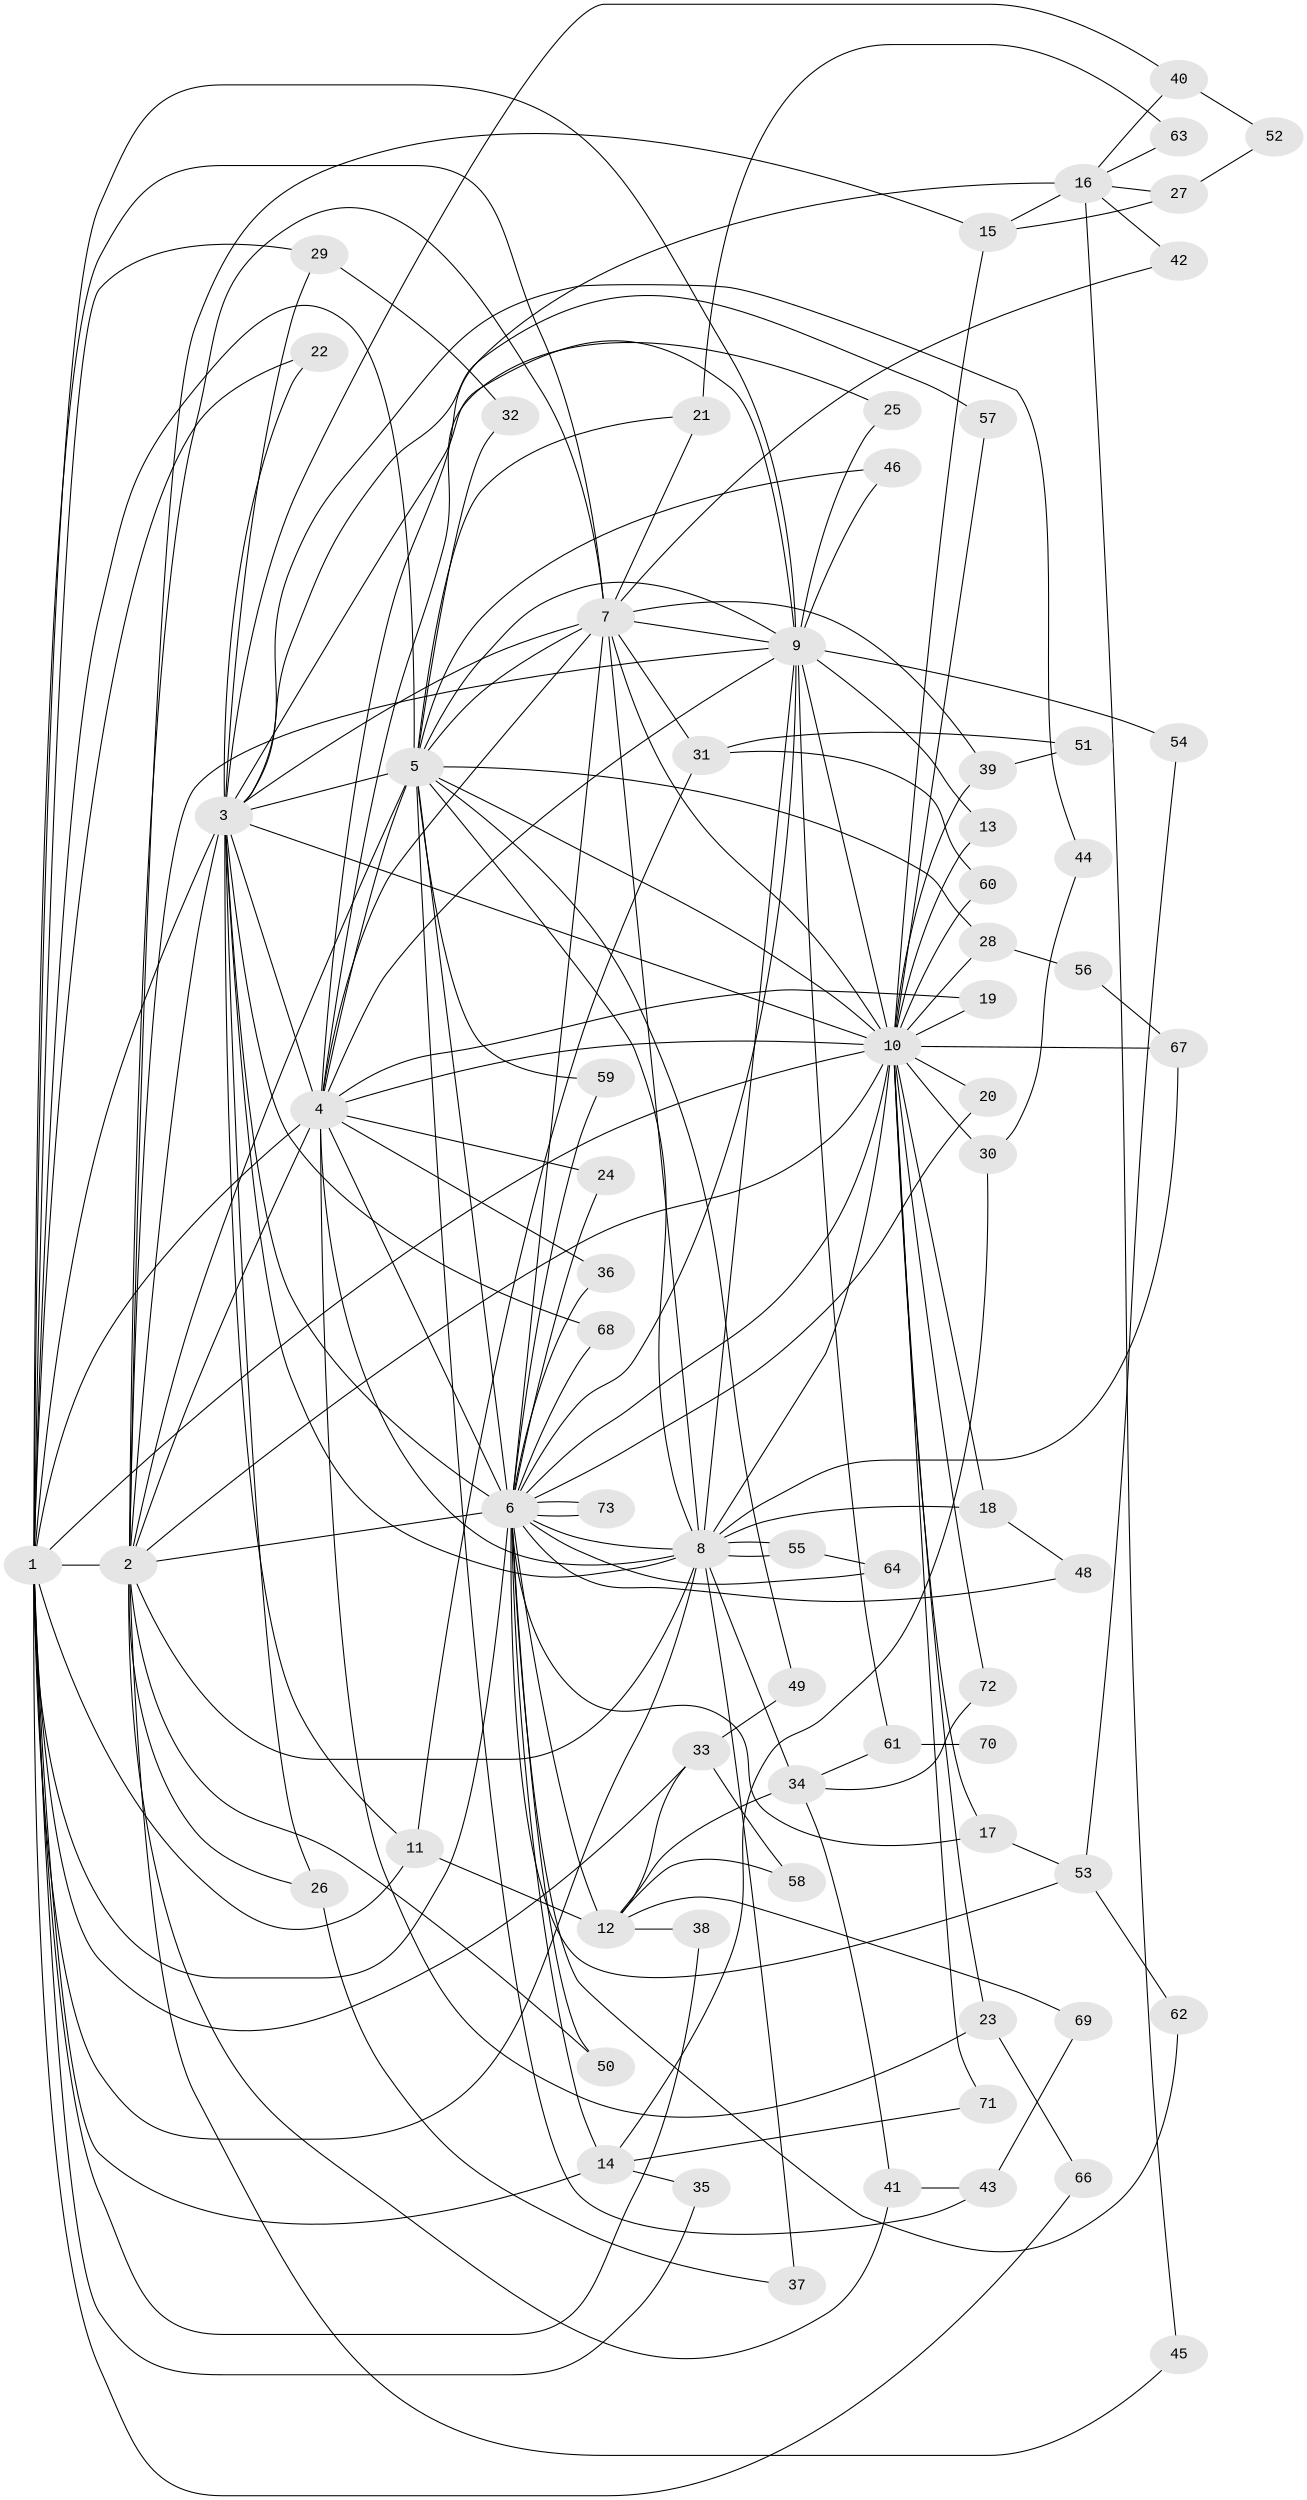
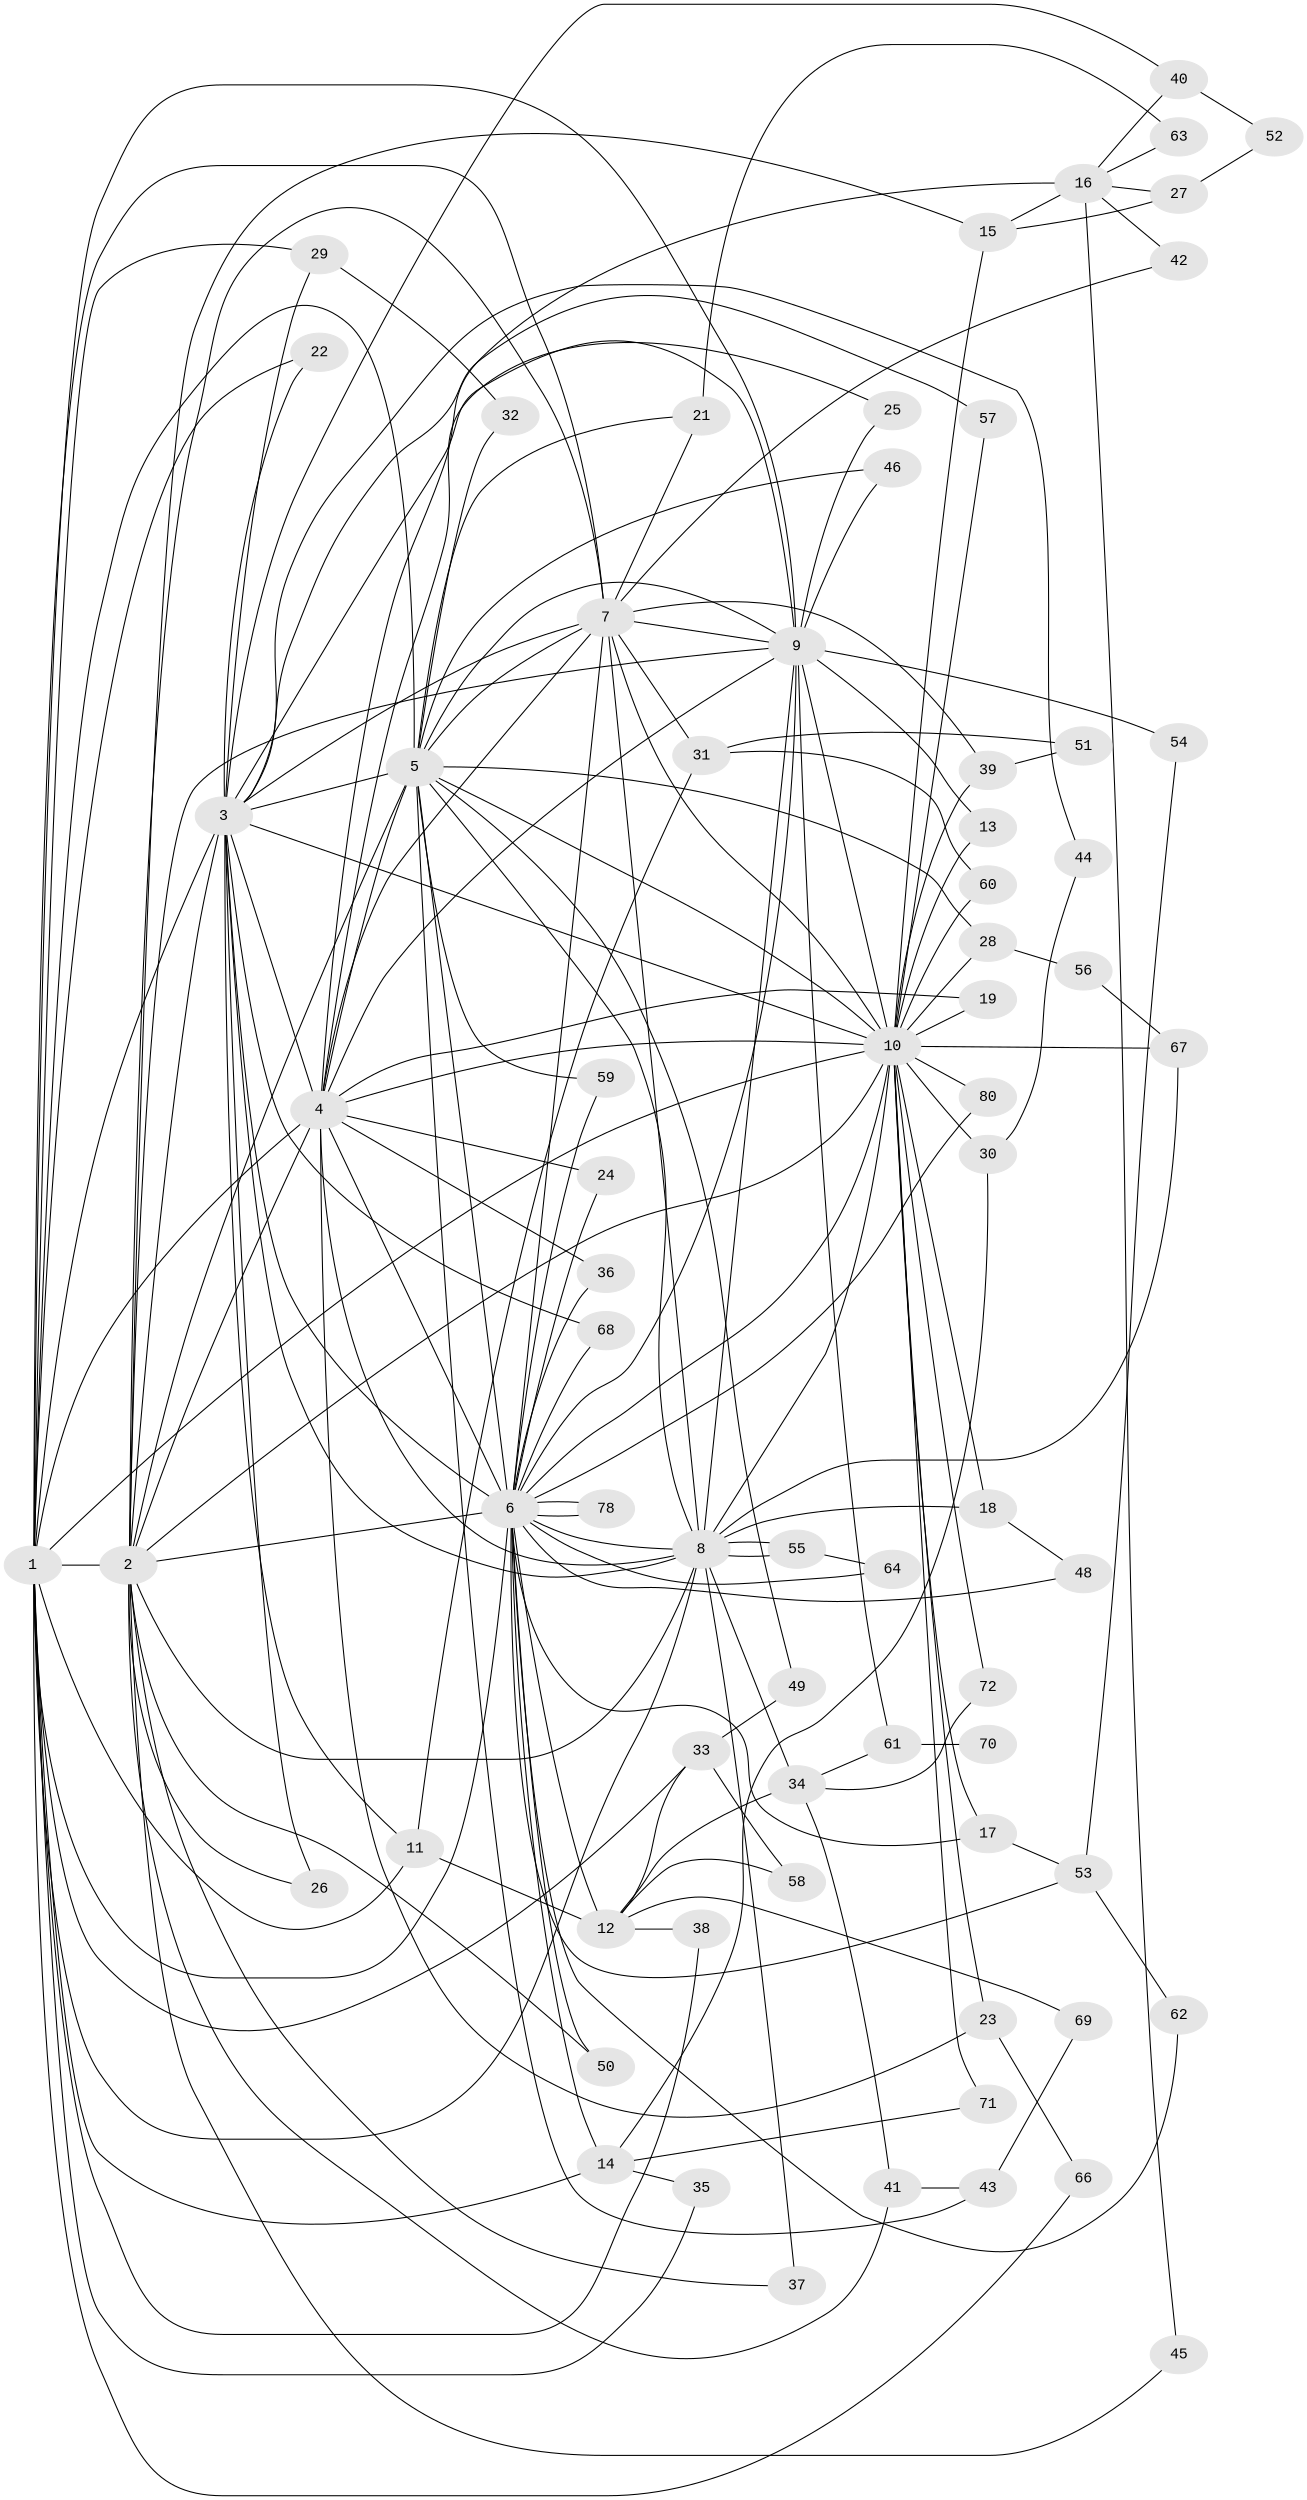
node "20": label "20" -> "80"
node "73": label "73" -> "78"
edge "26" -- "37": now "2" -- "37"
